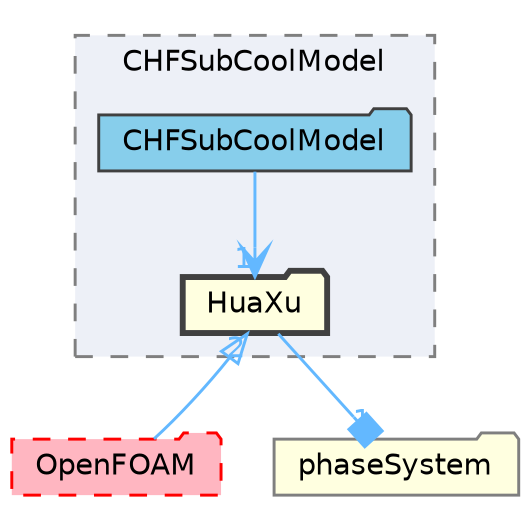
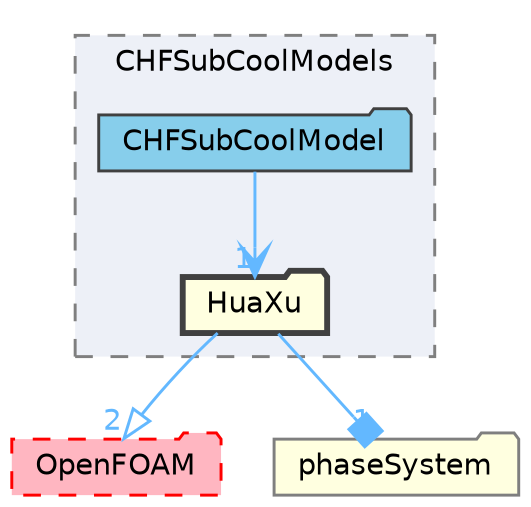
cluster "CHFSubCoolModel": label "CHFSubCoolModel" -> "CHFSubCoolModels"
edge "OpenFOAM" -> "HuaXu": reversed
